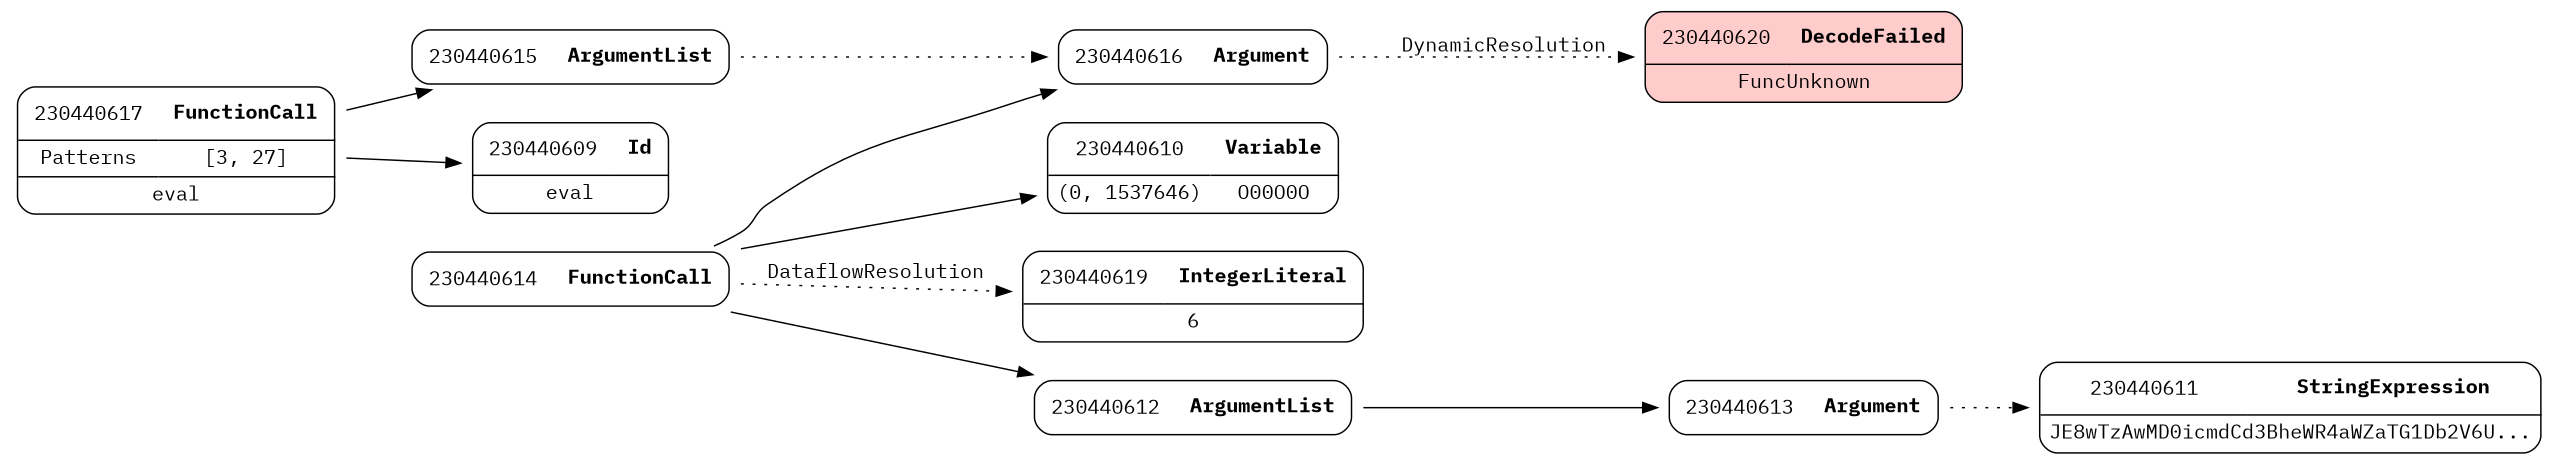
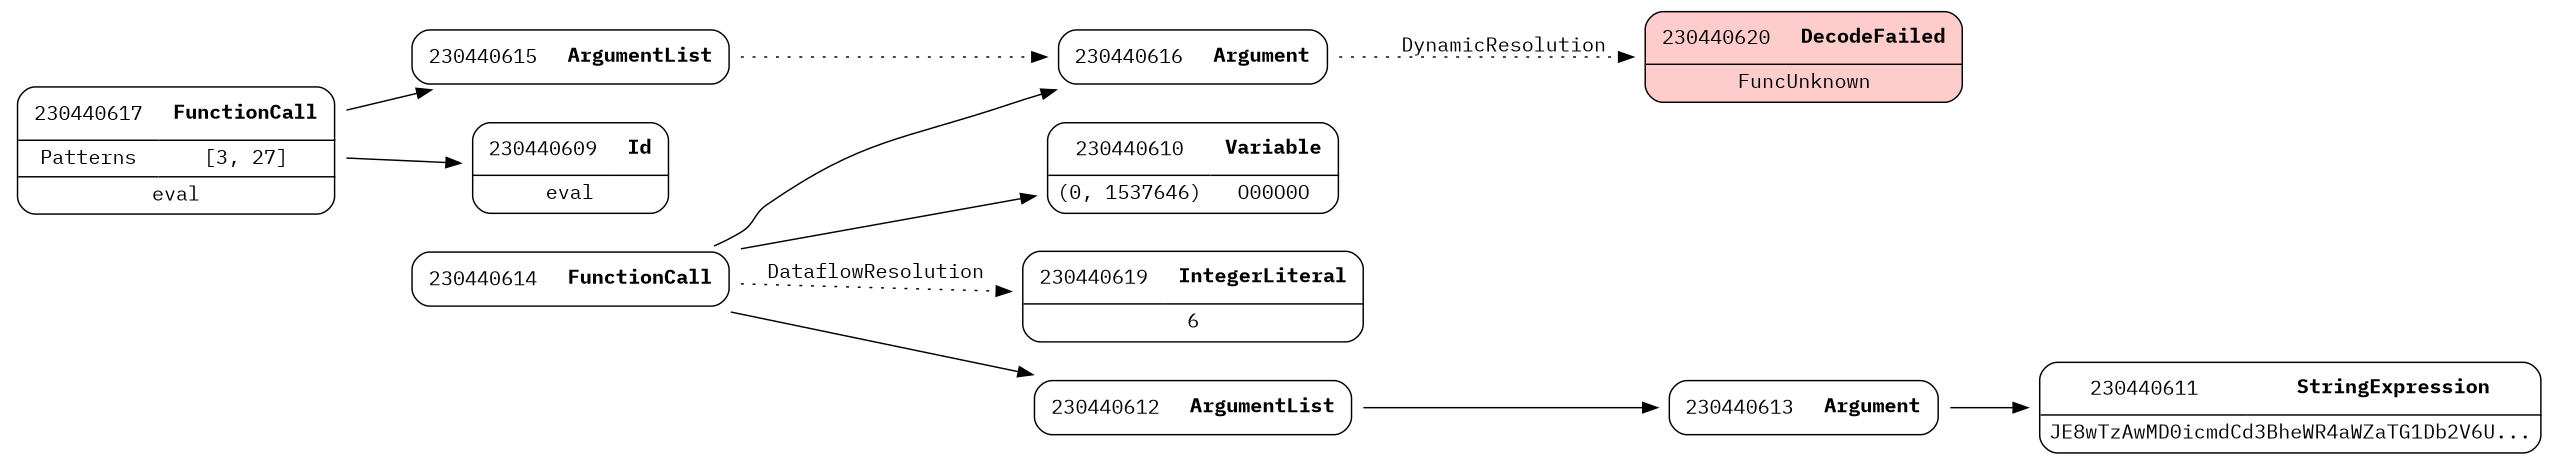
edge "230440613" -> "230440611": style dotted -> solid
